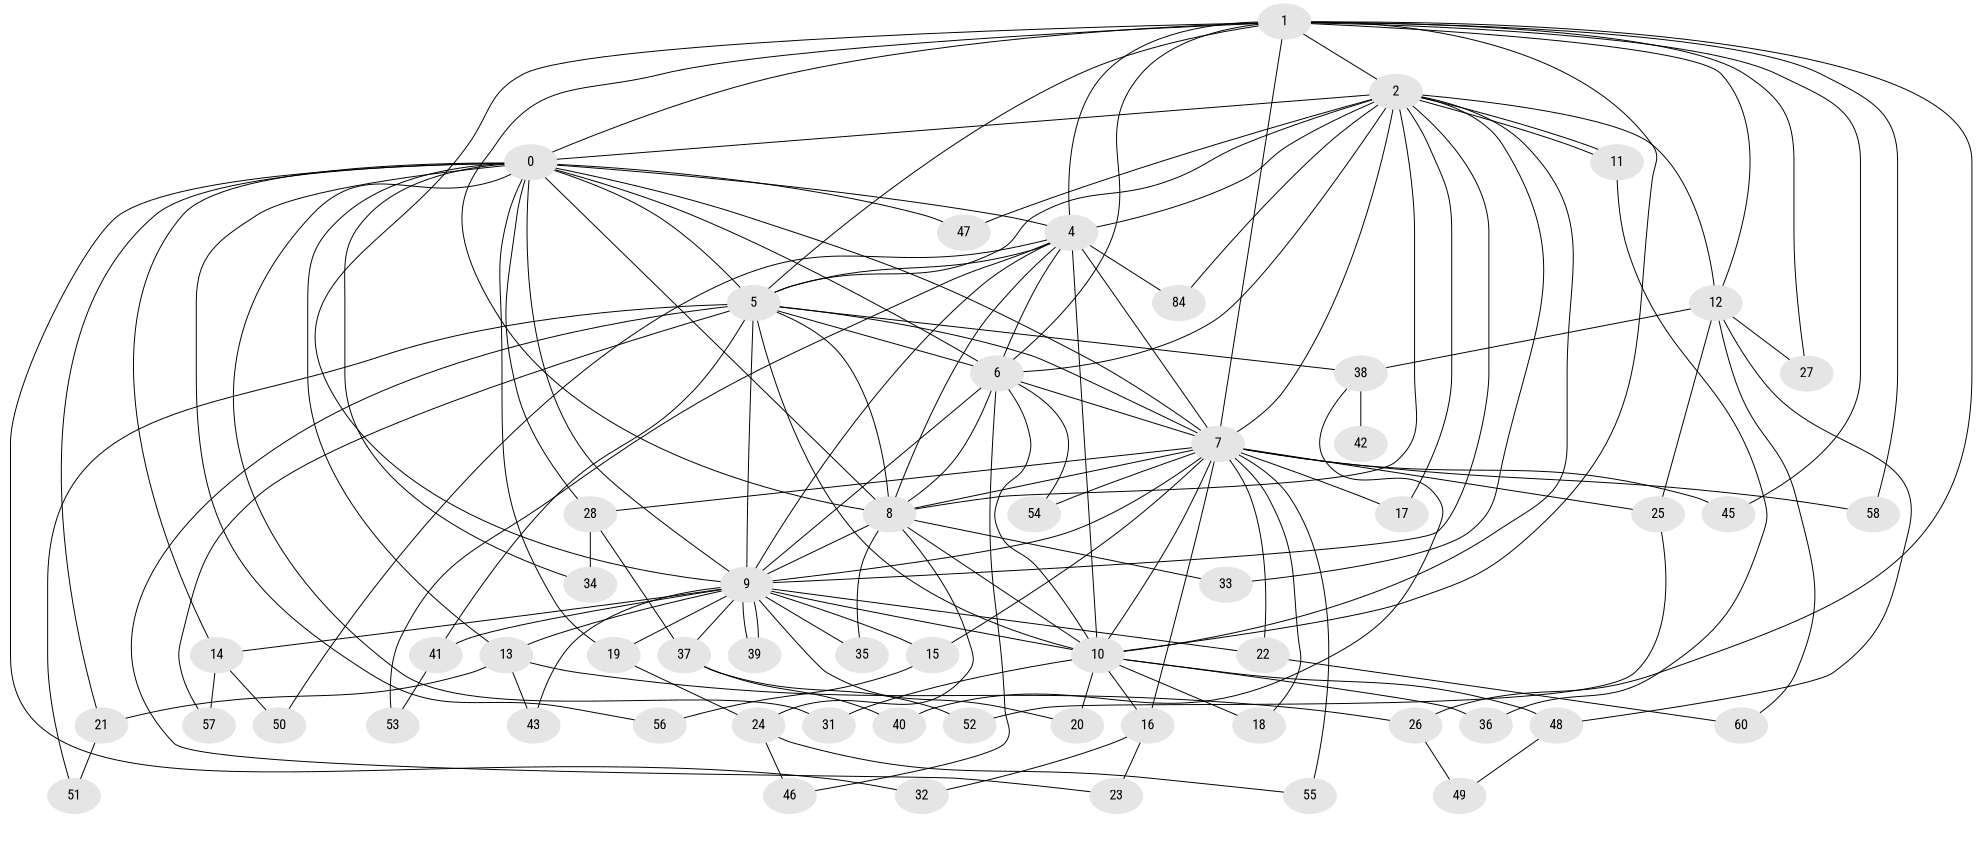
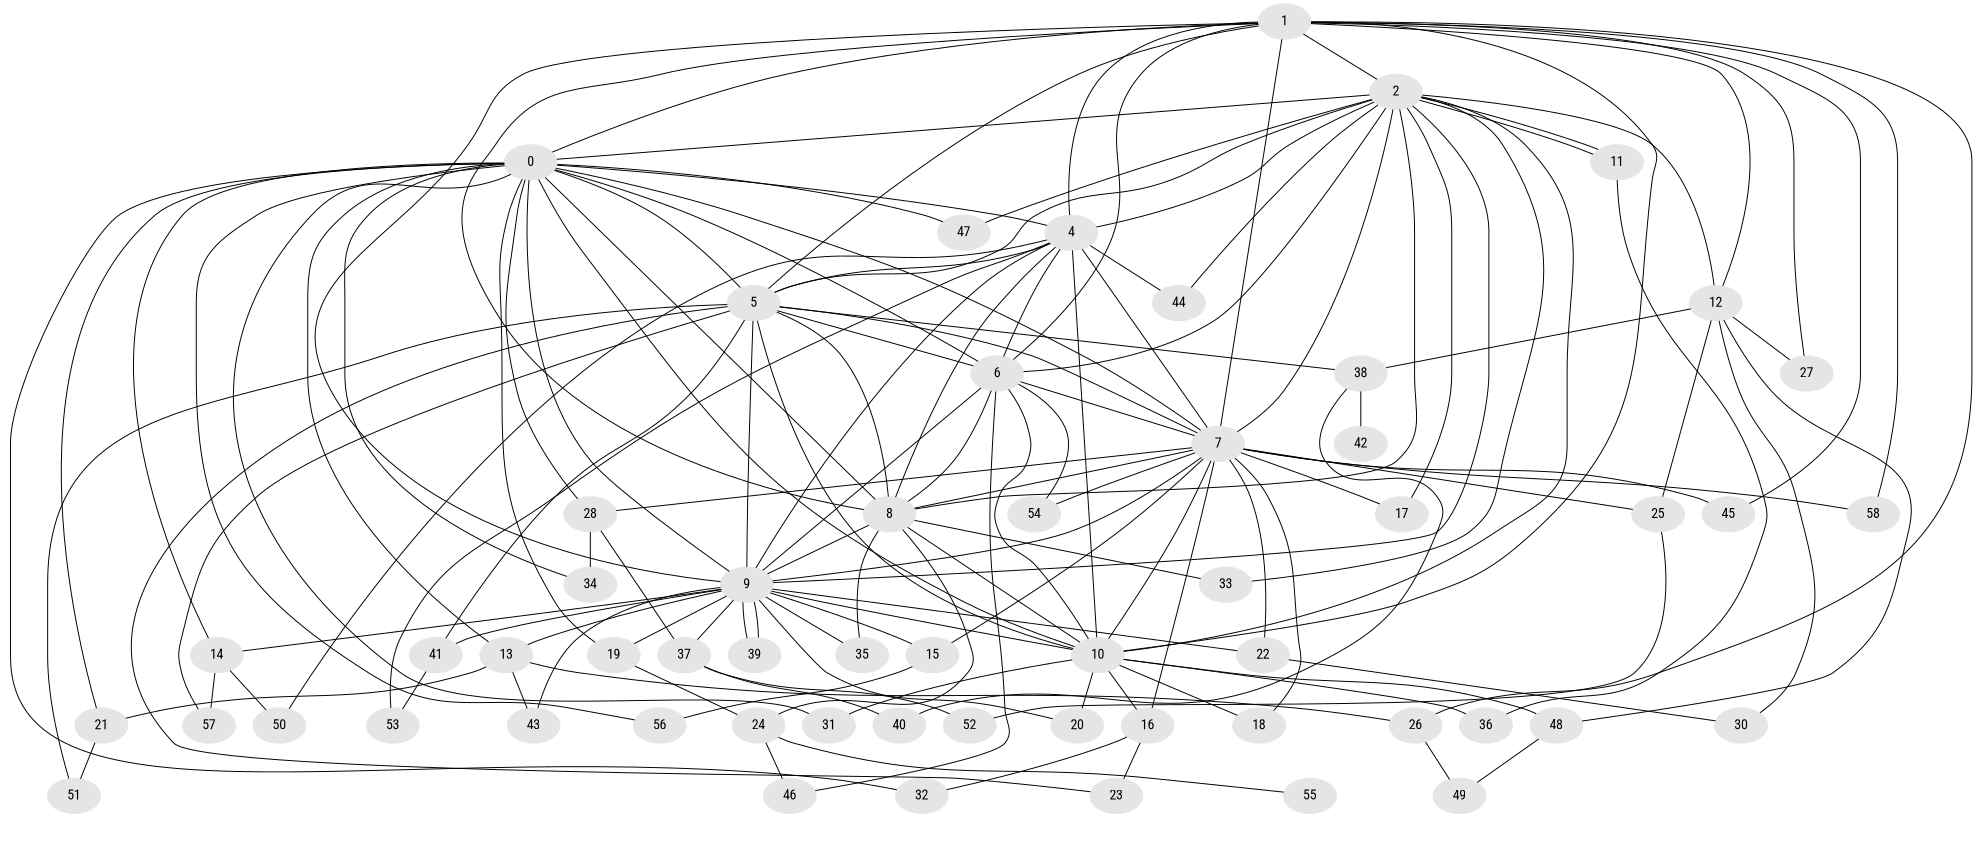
node "84": label "84" -> "44"
edge "0" -- "10": added
edge "7" -- "55": removed
node "60": label "60" -> "30"
